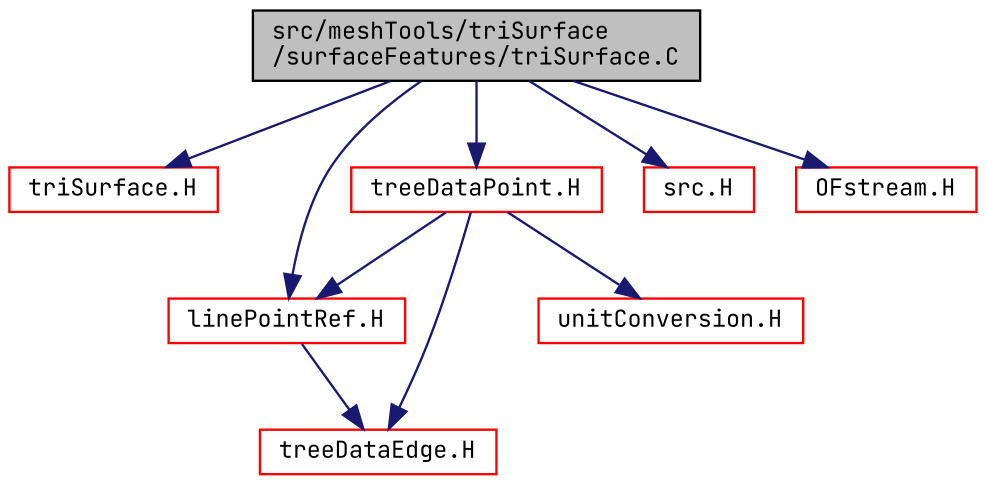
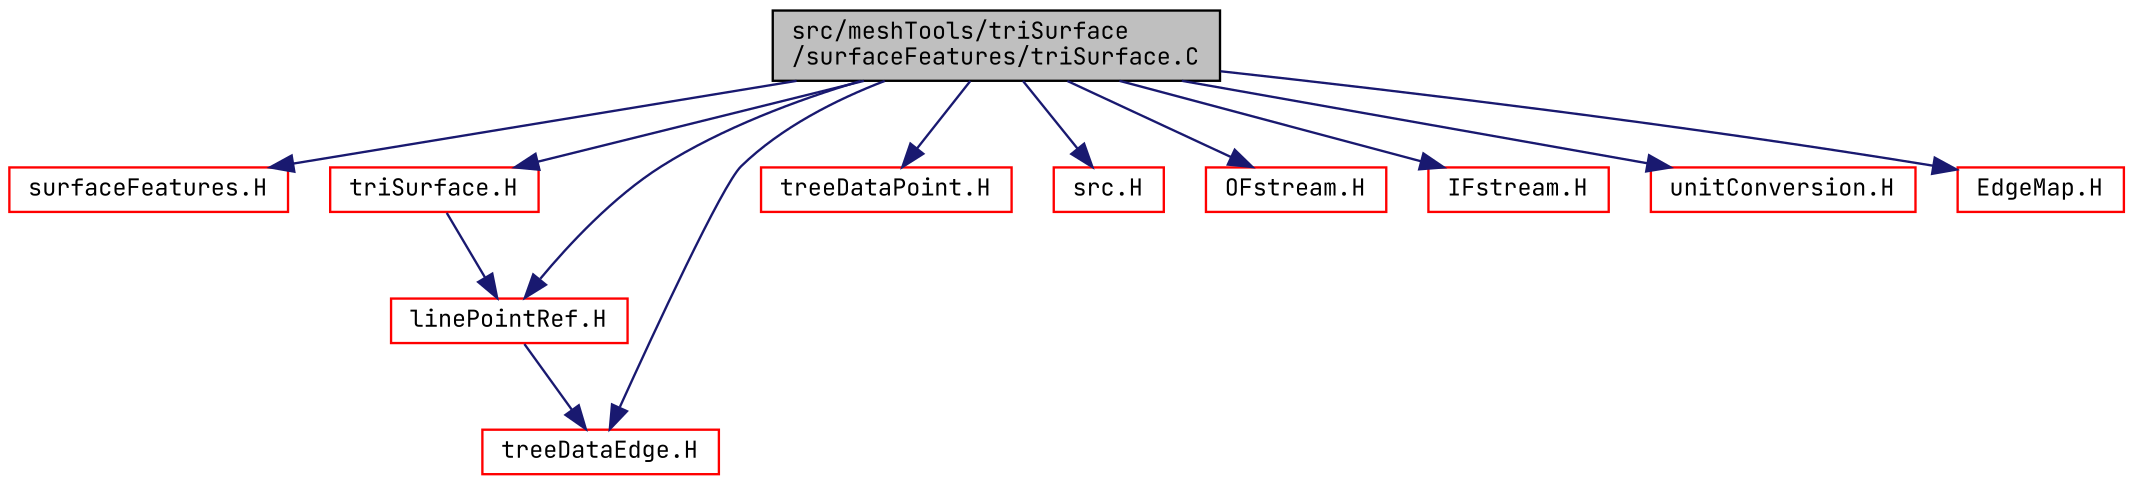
node "surfaceFeatures.H": added
node "IFstream.H": added
node "EdgeMap.H": added
edge "treeDataPoint.H" -> "linePointRef.H": now "triSurface.H" -> "linePointRef.H"
edge "treeDataPoint.H" -> "unitConversion.H": now "src/meshTools/triSurface /surfaceFeatures/triSurface.C" -> "unitConversion.H"
edge "treeDataPoint.H" -> "treeDataEdge.H": now "src/meshTools/triSurface /surfaceFeatures/triSurface.C" -> "treeDataEdge.H"
